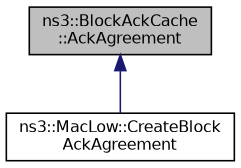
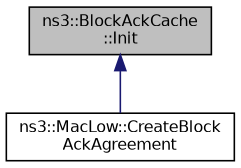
node "ns3::BlockAckCache ::AckAgreement": label "ns3::BlockAckCache ::AckAgreement" -> "ns3::BlockAckCache ::Init"
